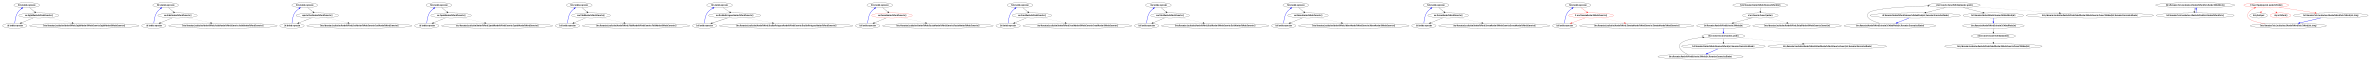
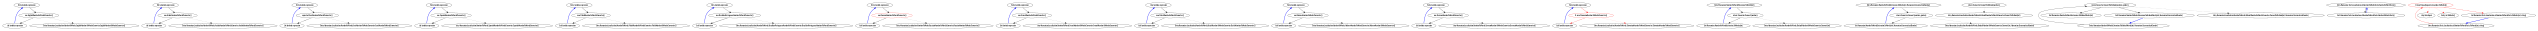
node "Entry int.ToWords()": color red -> black
node "Entry Humanizer.NumberToWordsExtension.ToOrdinalWords(int)": removed
edge "Exit Humanizer.NumberToWordsExtension.ToWords(int)" -> "return Converter.Convert(number, gender);": now "Exit Humanizer.NumberToWordsExtension.ToWords(int)" -> "Entry Humanizer.NumberToWordsExtension.ToWords(int)"
